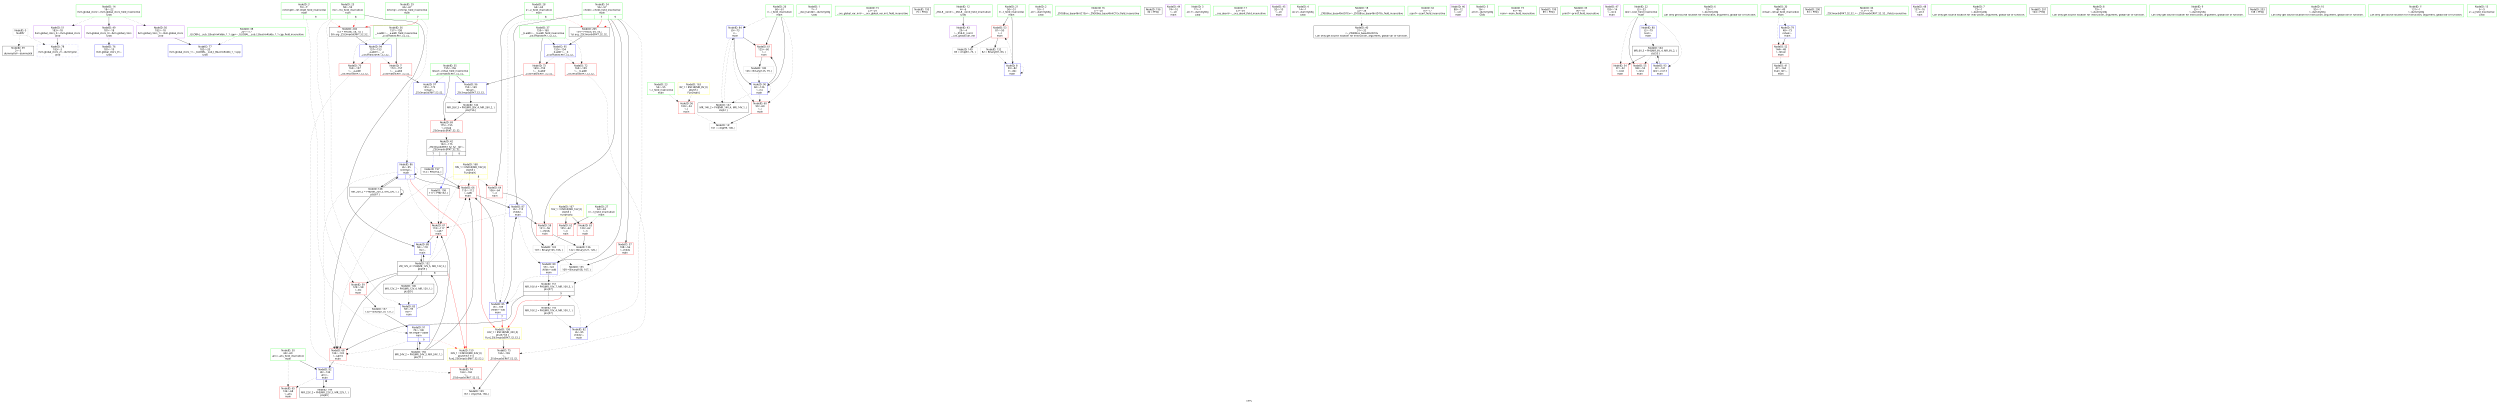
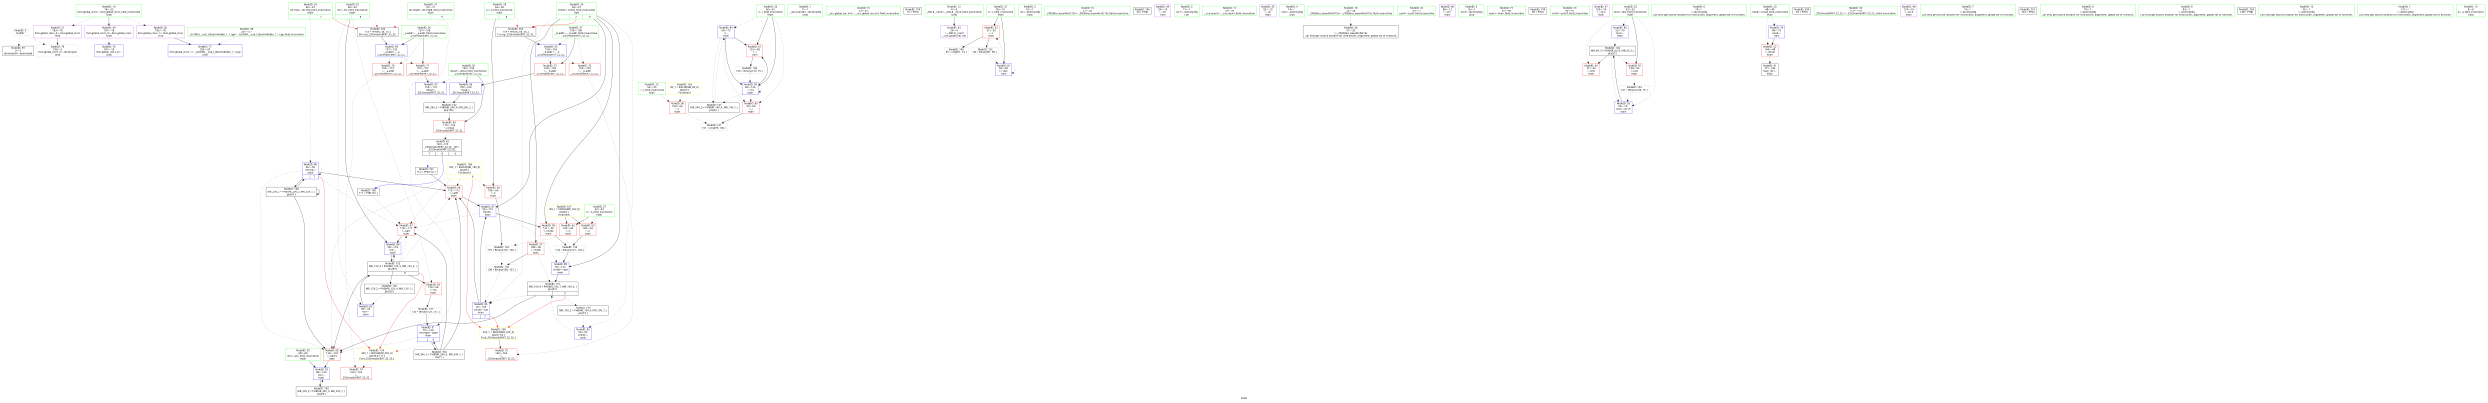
node "NodeID: 3": text "Glob" -> "Can"
node "NodeID: 134": added
node "NodeID: 65": removed
node "NodeID: 139": removed
